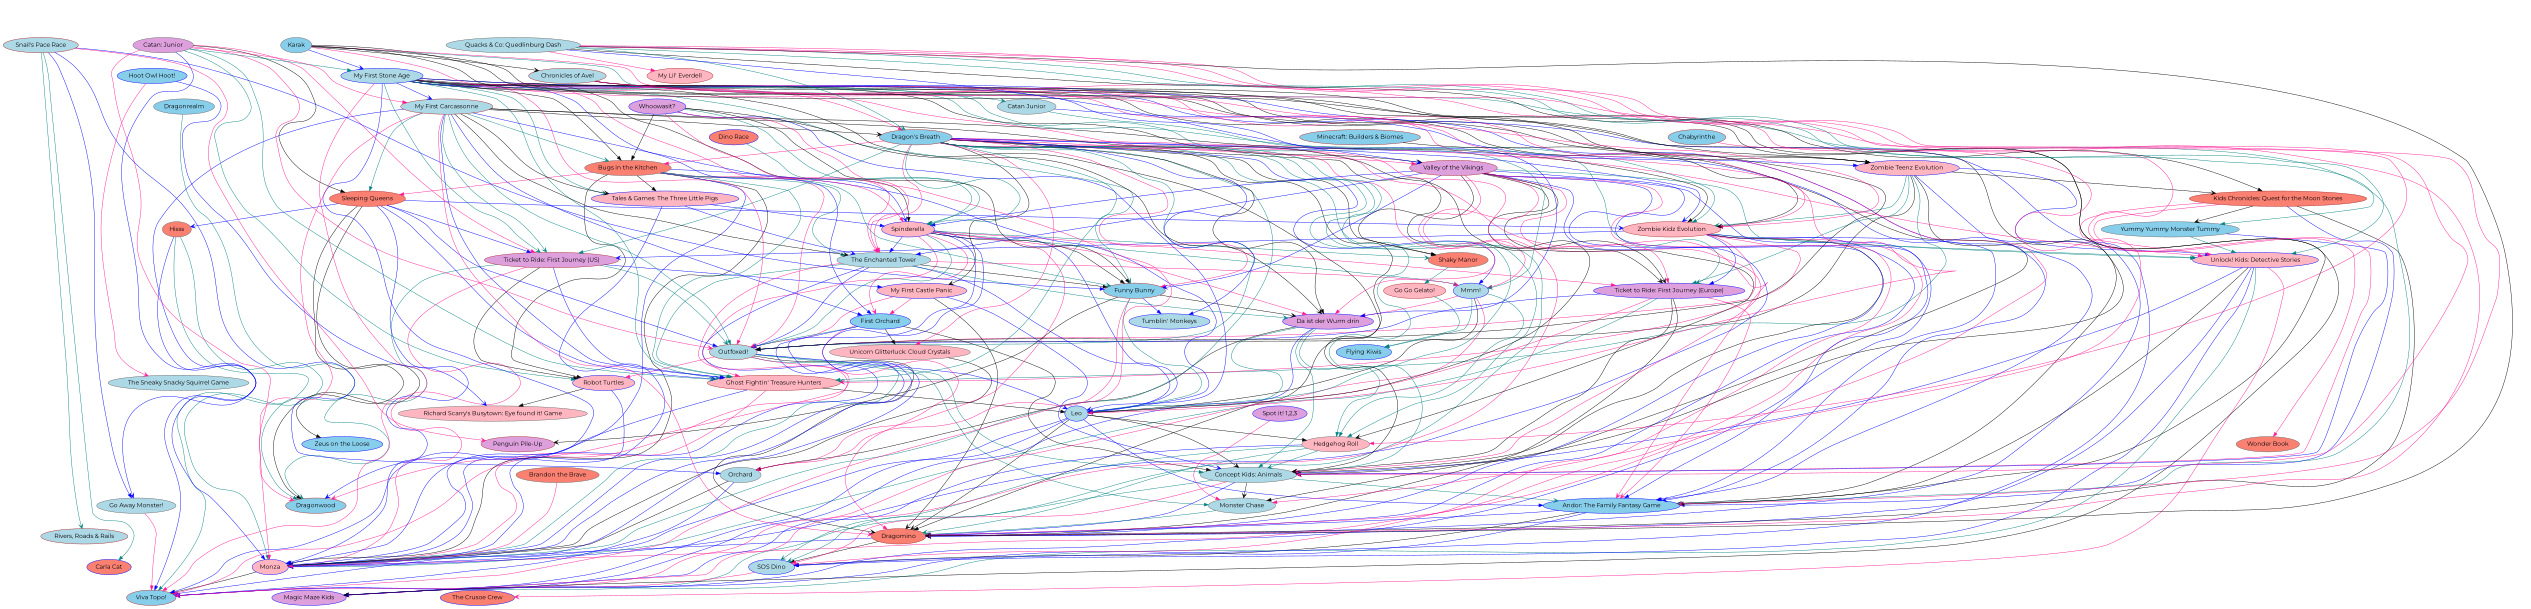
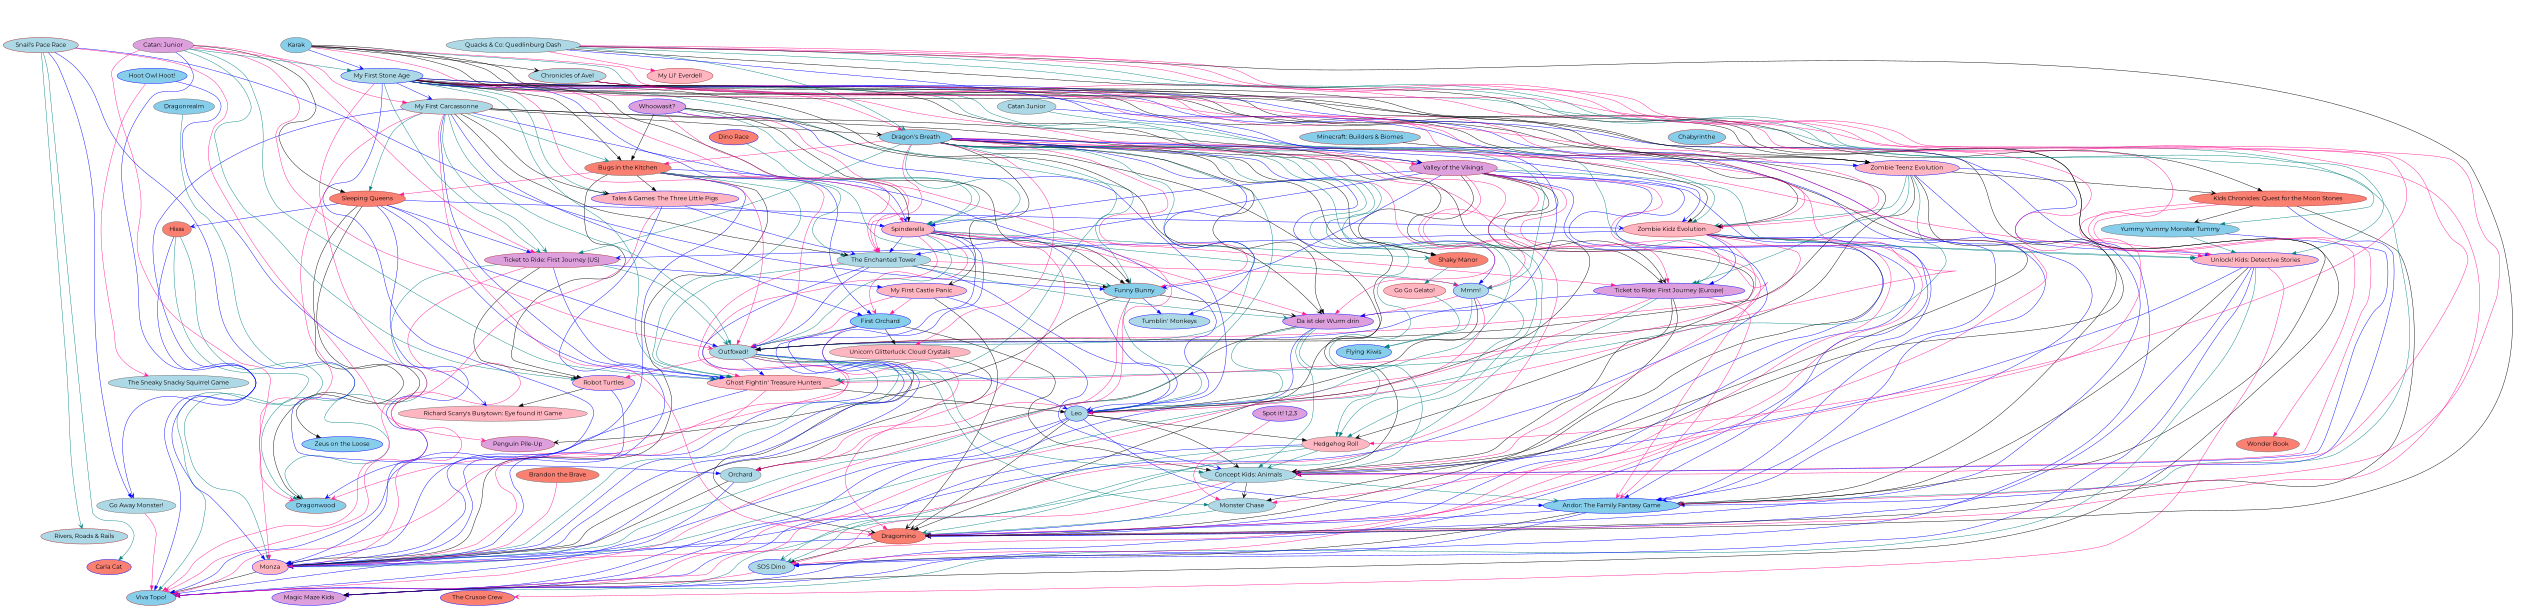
edge "My First Stone Age" -> "Catan Junior": removed
edge "Outfoxed!" -> "Ghost Fightin' Treasure Hunters": added
edge "Tales & Games: The Three Little Pigs" -> "Viva Topo!": added
